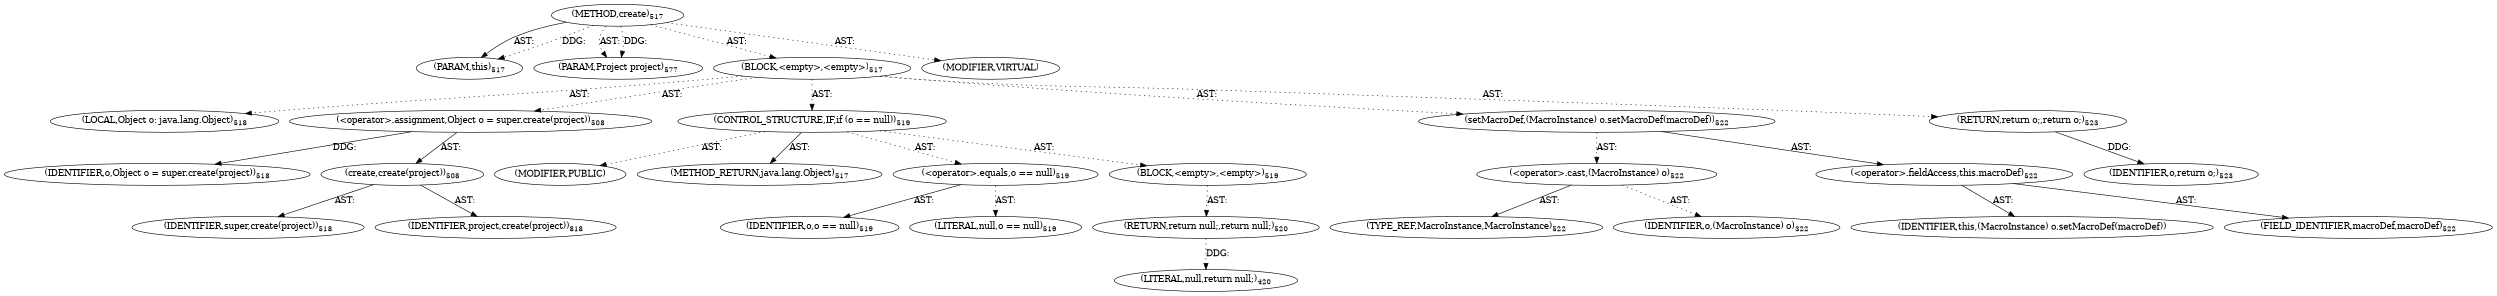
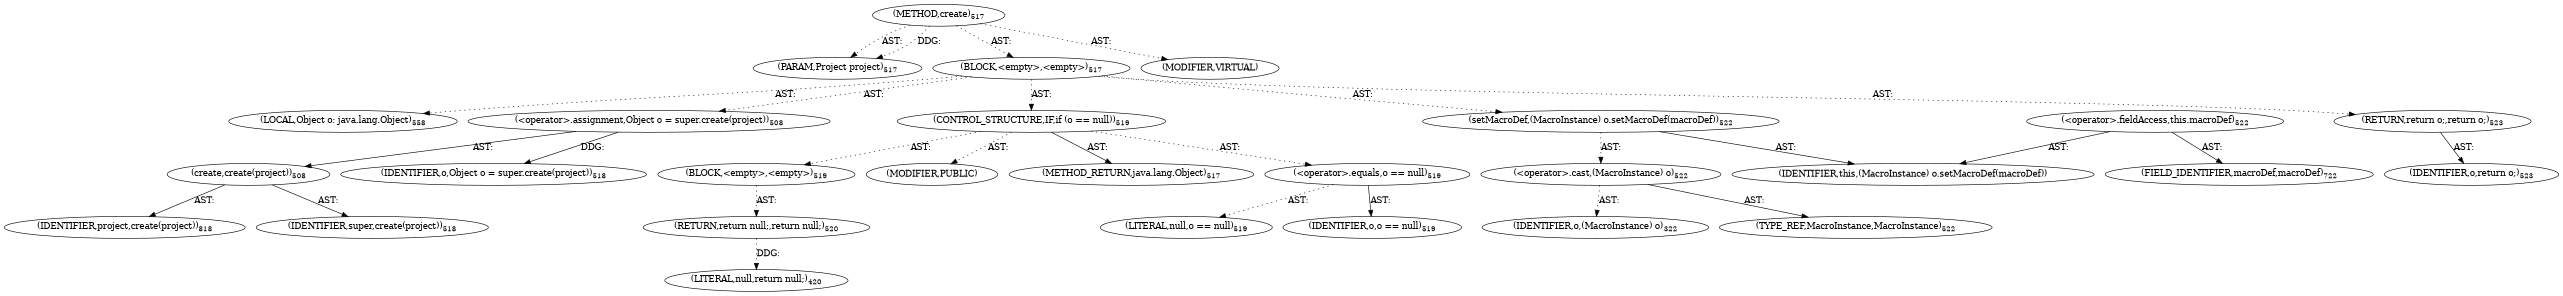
node "(PARAM,Project project)": text "577" -> "517"
node "(PARAM,this)": removed
node "(LOCAL,Object o: java.lang.Object)": text "518" -> "558"
edge "(setMacroDef,(MacroInstance) o.setMacroDef(macroDef))" -> "(<operator>.fieldAccess,this.macroDef)": now "(setMacroDef,(MacroInstance) o.setMacroDef(macroDef))" -> "(IDENTIFIER,this,(MacroInstance) o.setMacroDef(macroDef))"
edge "(RETURN,return o;,return o;)" -> "(IDENTIFIER,o,return o;)": label "DDG: " -> "AST: "
node "(FIELD_IDENTIFIER,macroDef,macroDef)": text "522" -> "722"
